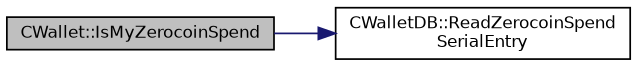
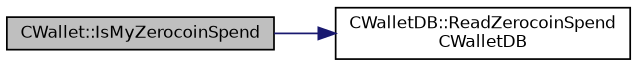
node "CWalletDB::ReadZerocoinSpend SerialEntry": label "CWalletDB::ReadZerocoinSpend SerialEntry" -> "CWalletDB::ReadZerocoinSpend CWalletDB"
